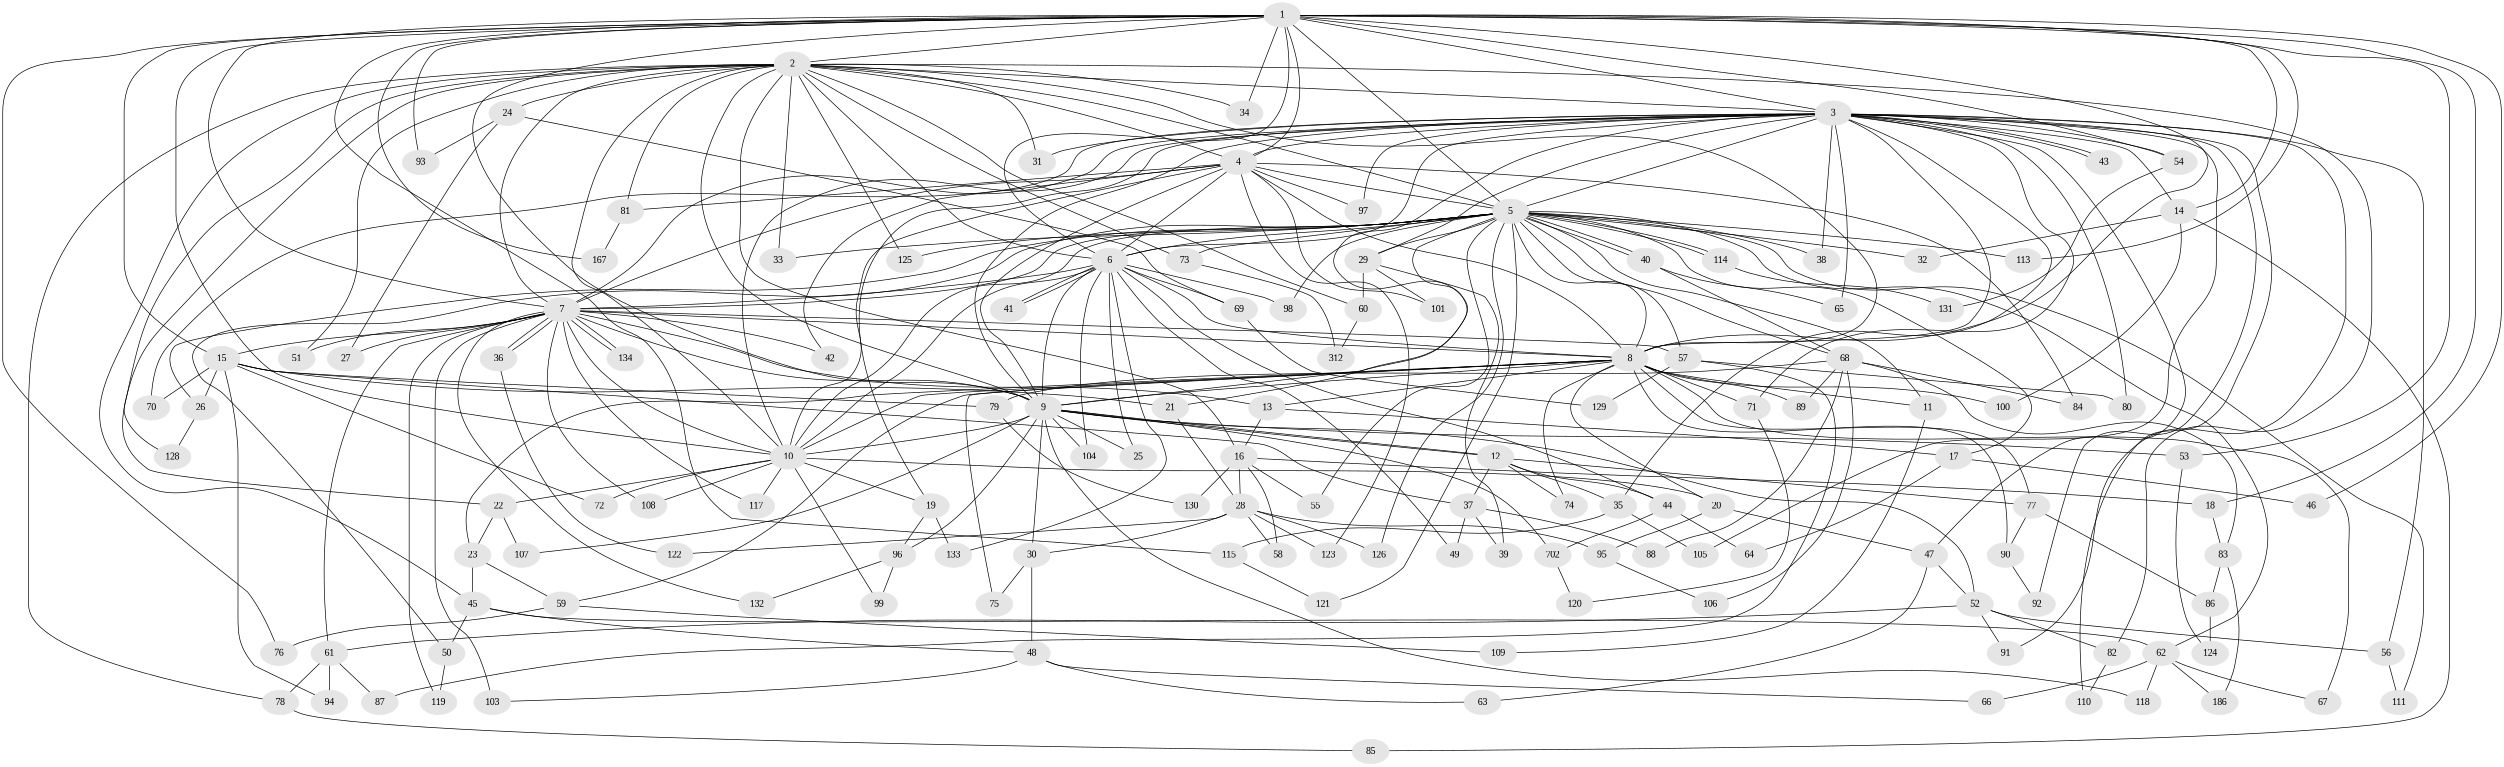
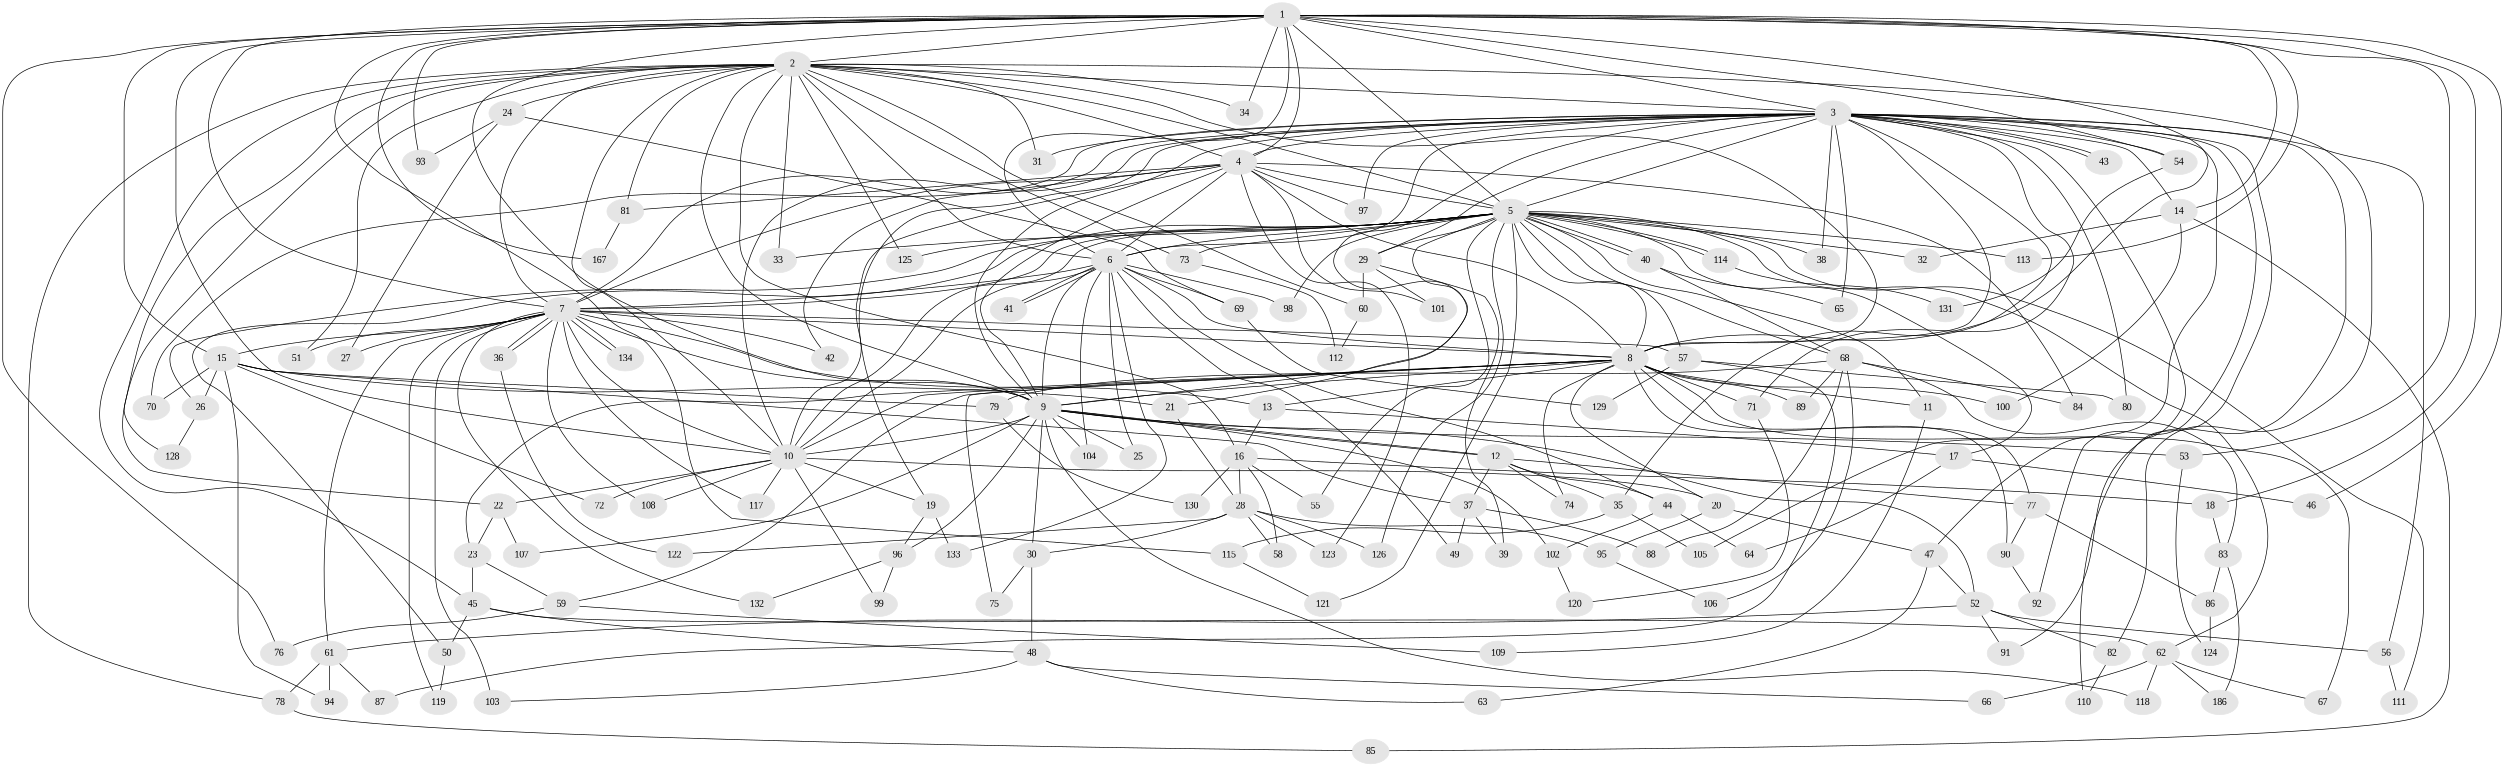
node "312": label "312" -> "112"
node "702": label "702" -> "102"
